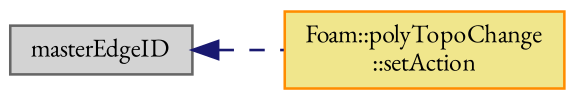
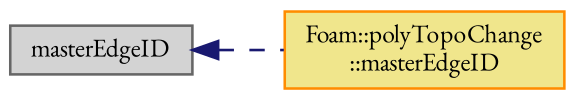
node "Foam::polyTopoChange ::setAction": label "Foam::polyTopoChange ::setAction" -> "Foam::polyTopoChange ::masterEdgeID"
